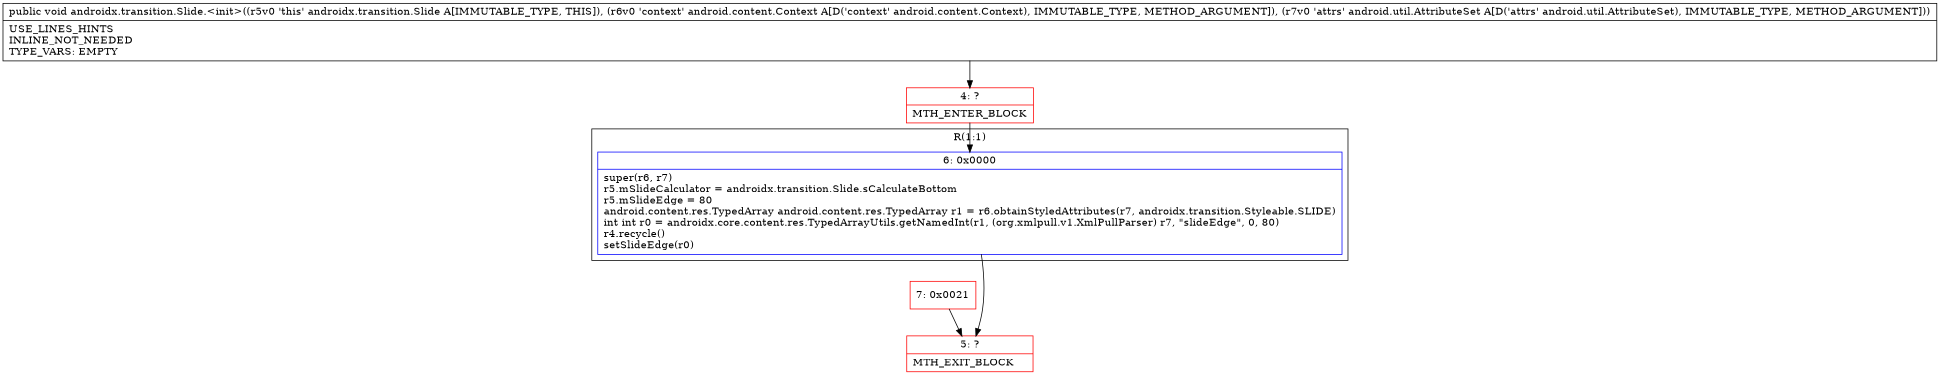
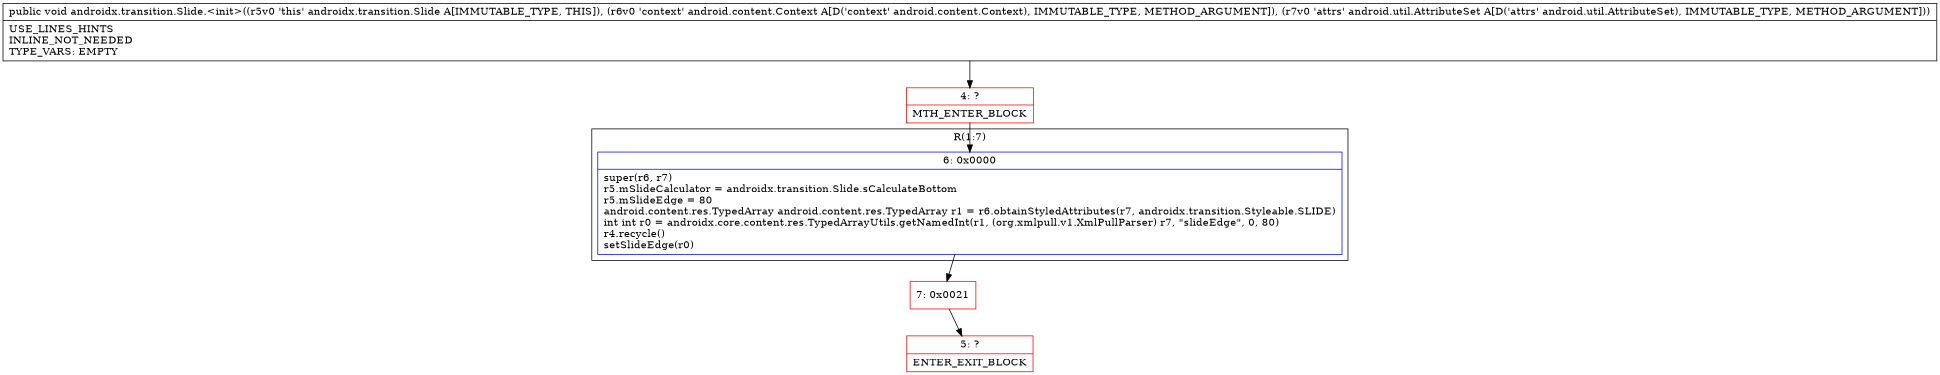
cluster "R(1:1)": label "R(1:1)" -> "R(1:7)"
edge "6: 0x0000" -> "5: ?": now "6: 0x0000" -> "7: 0x0021"
node "5: ?": text "MTH_EXIT_BLOCK" -> "ENTER_EXIT_BLOCK"
